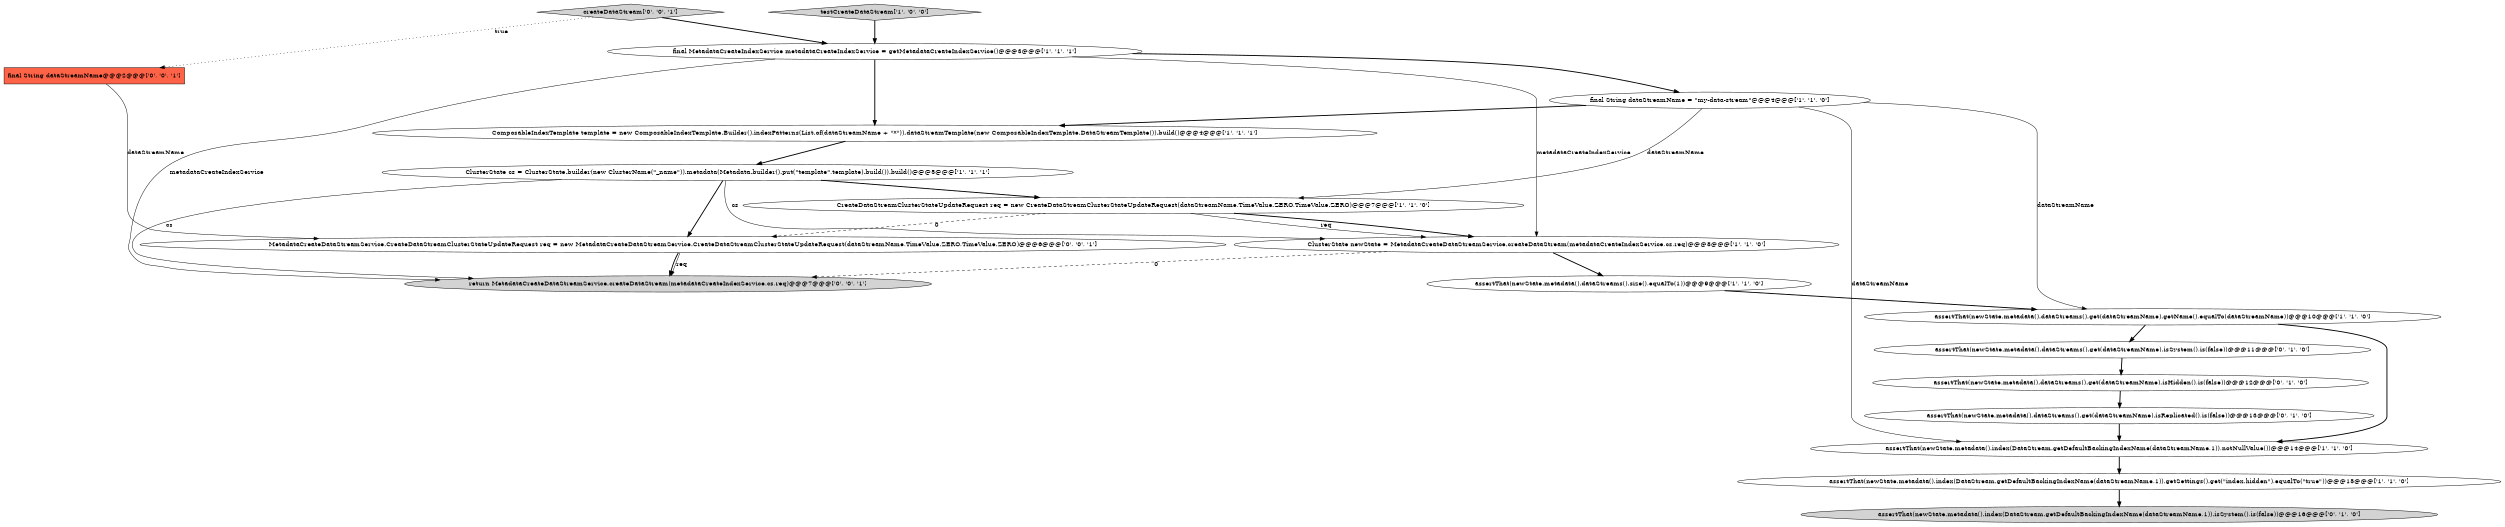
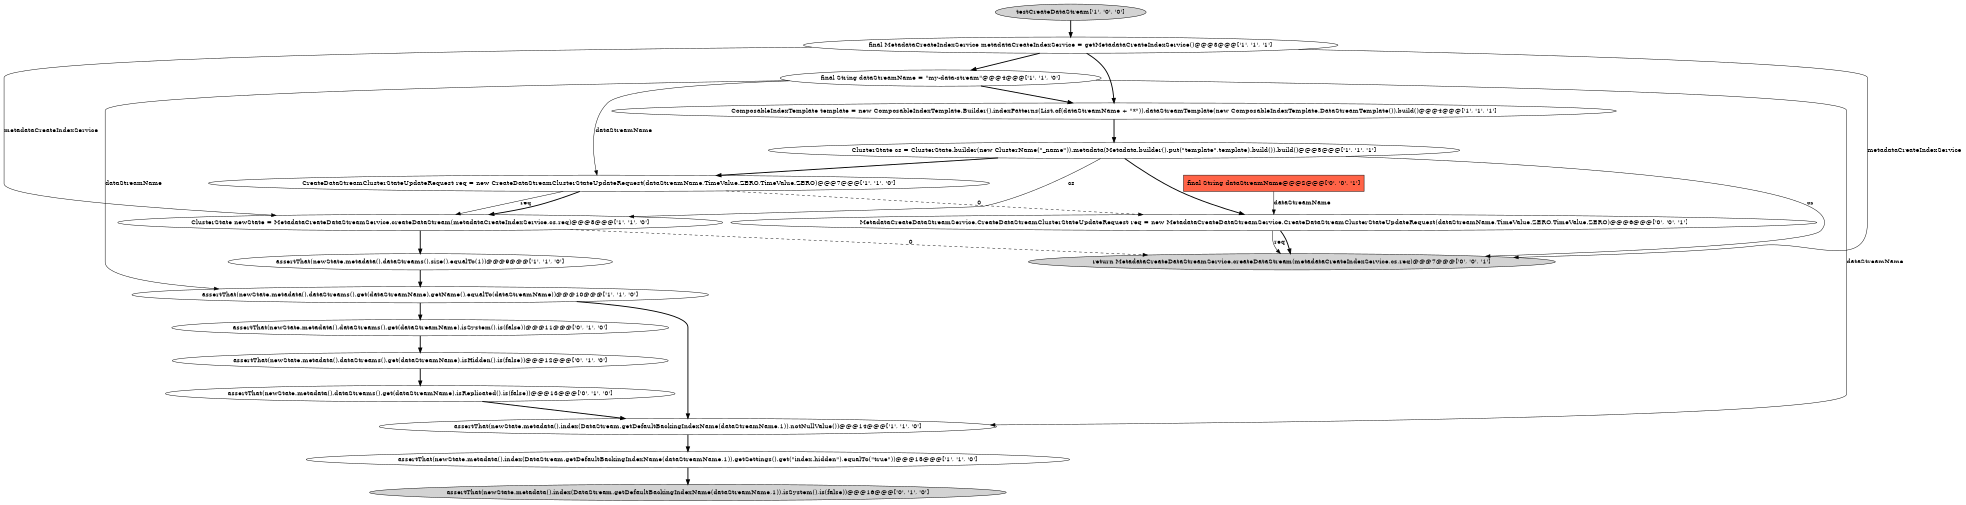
node "createDataStream['0', '0', '1']": removed
node "testCreateDataStream['1', '0', '0']": shape diamond -> ellipse
